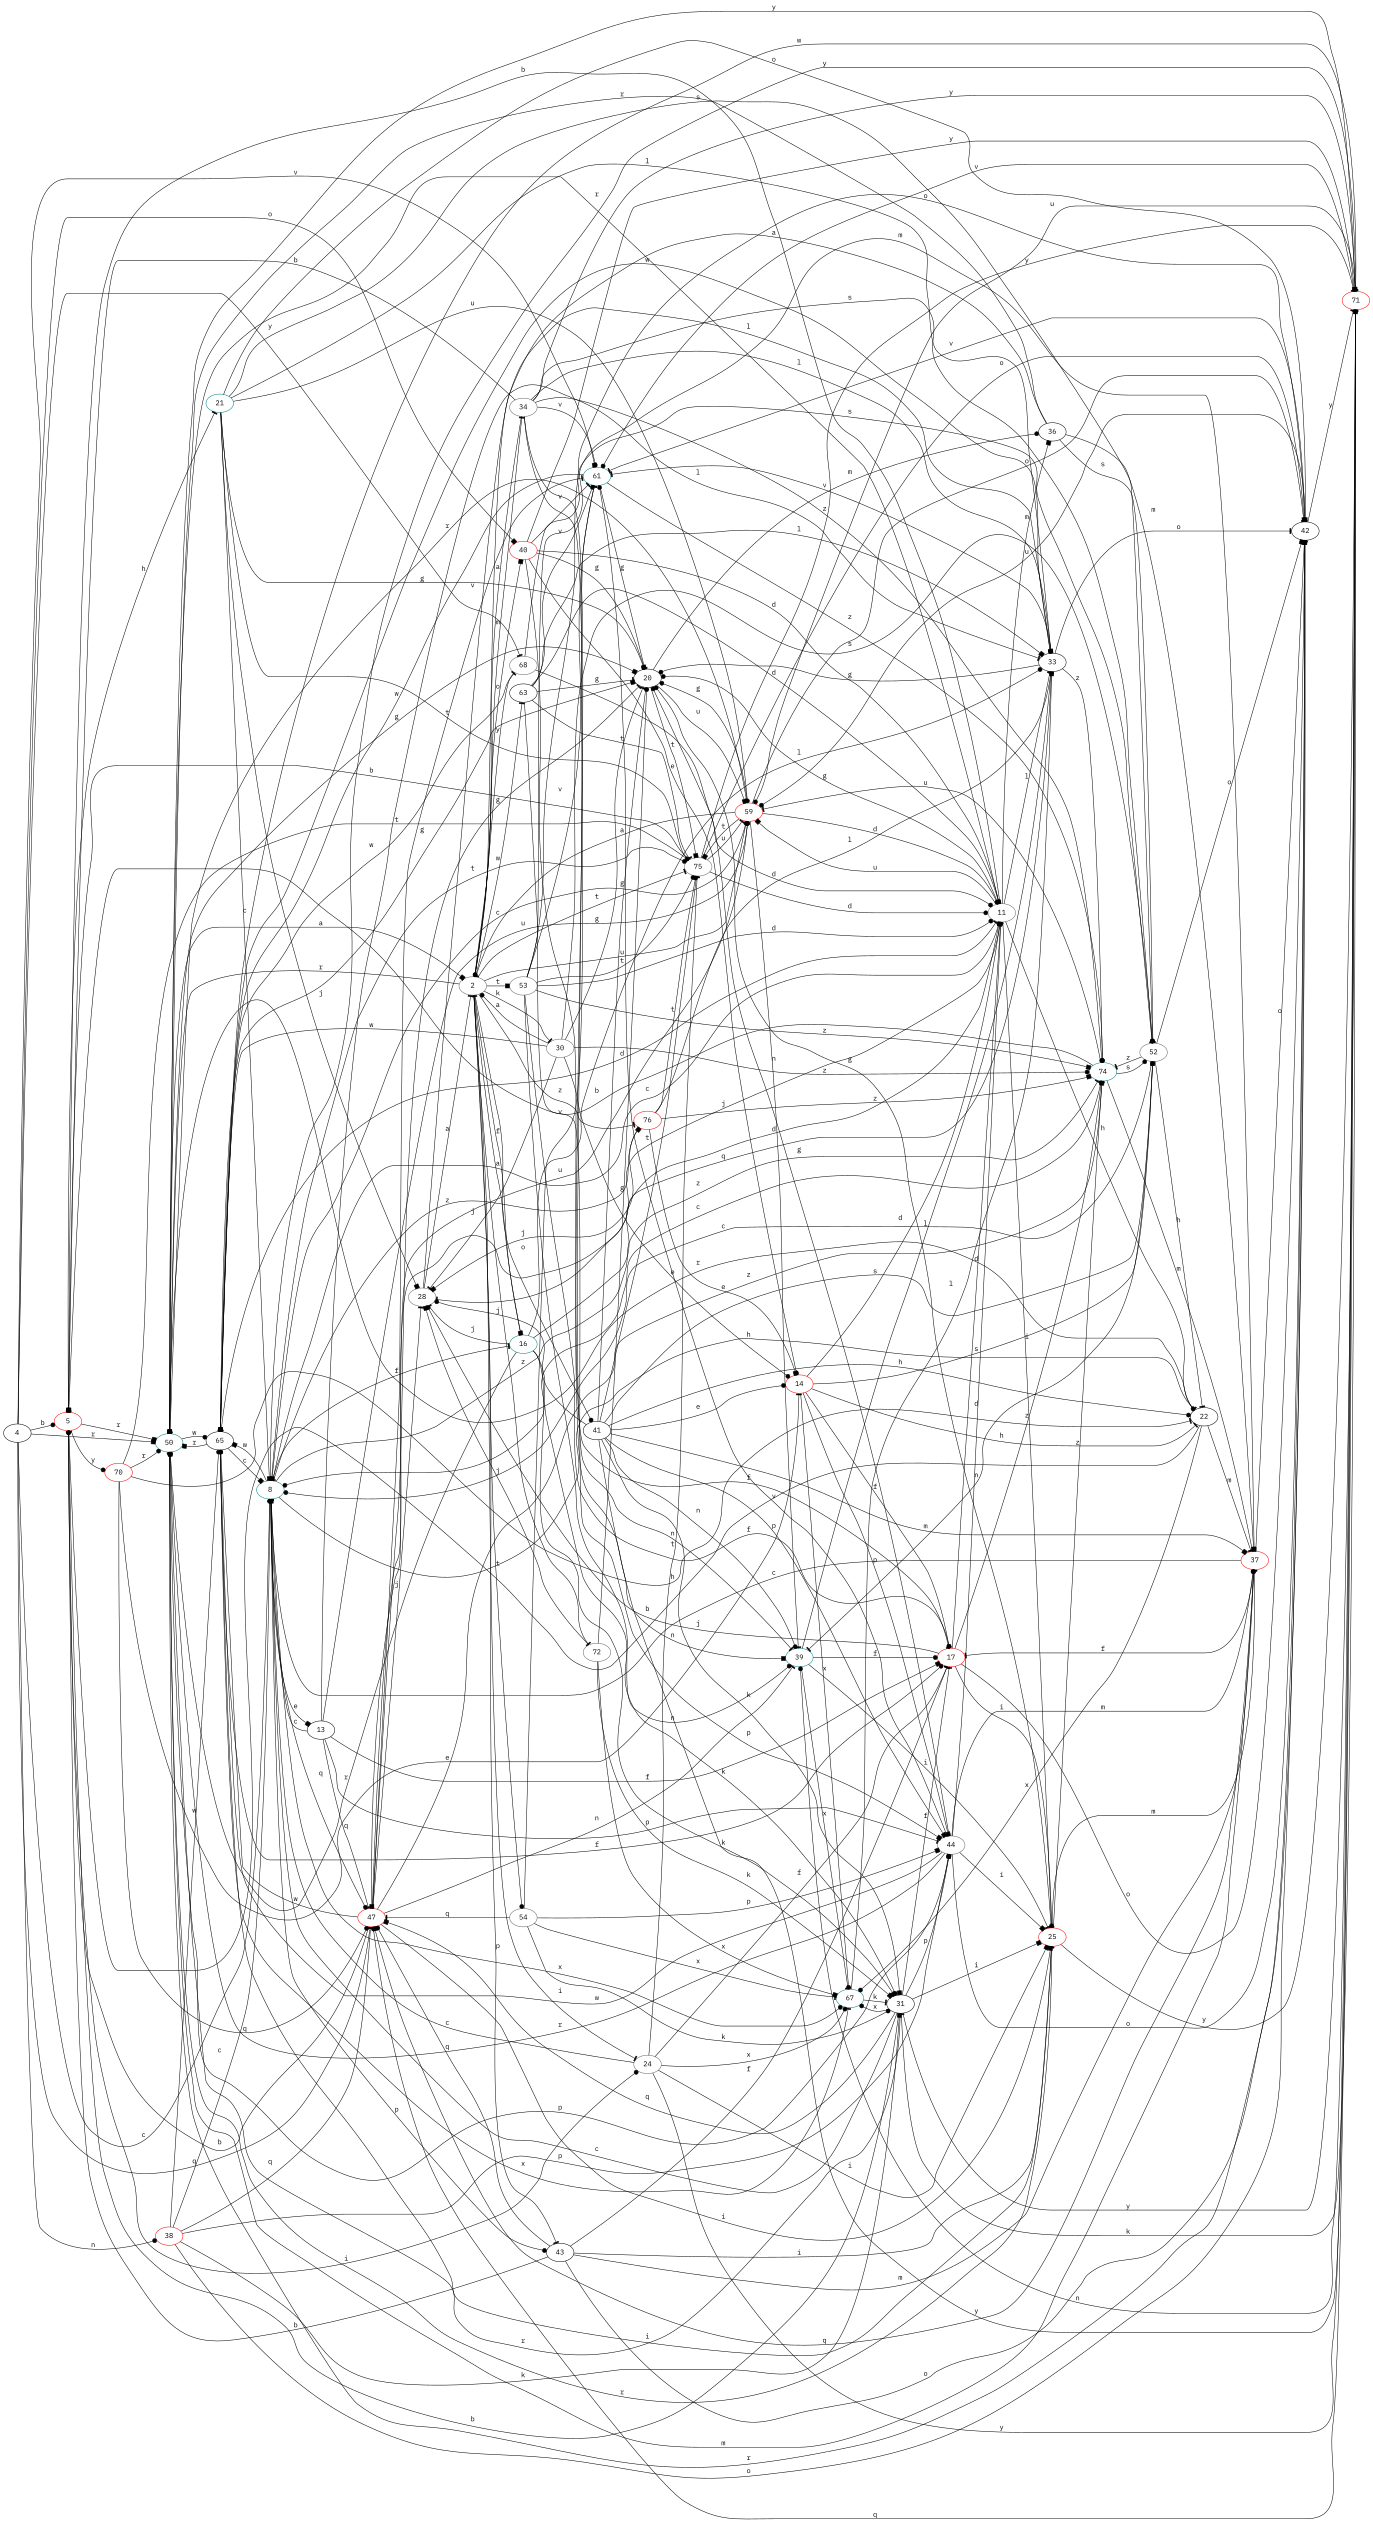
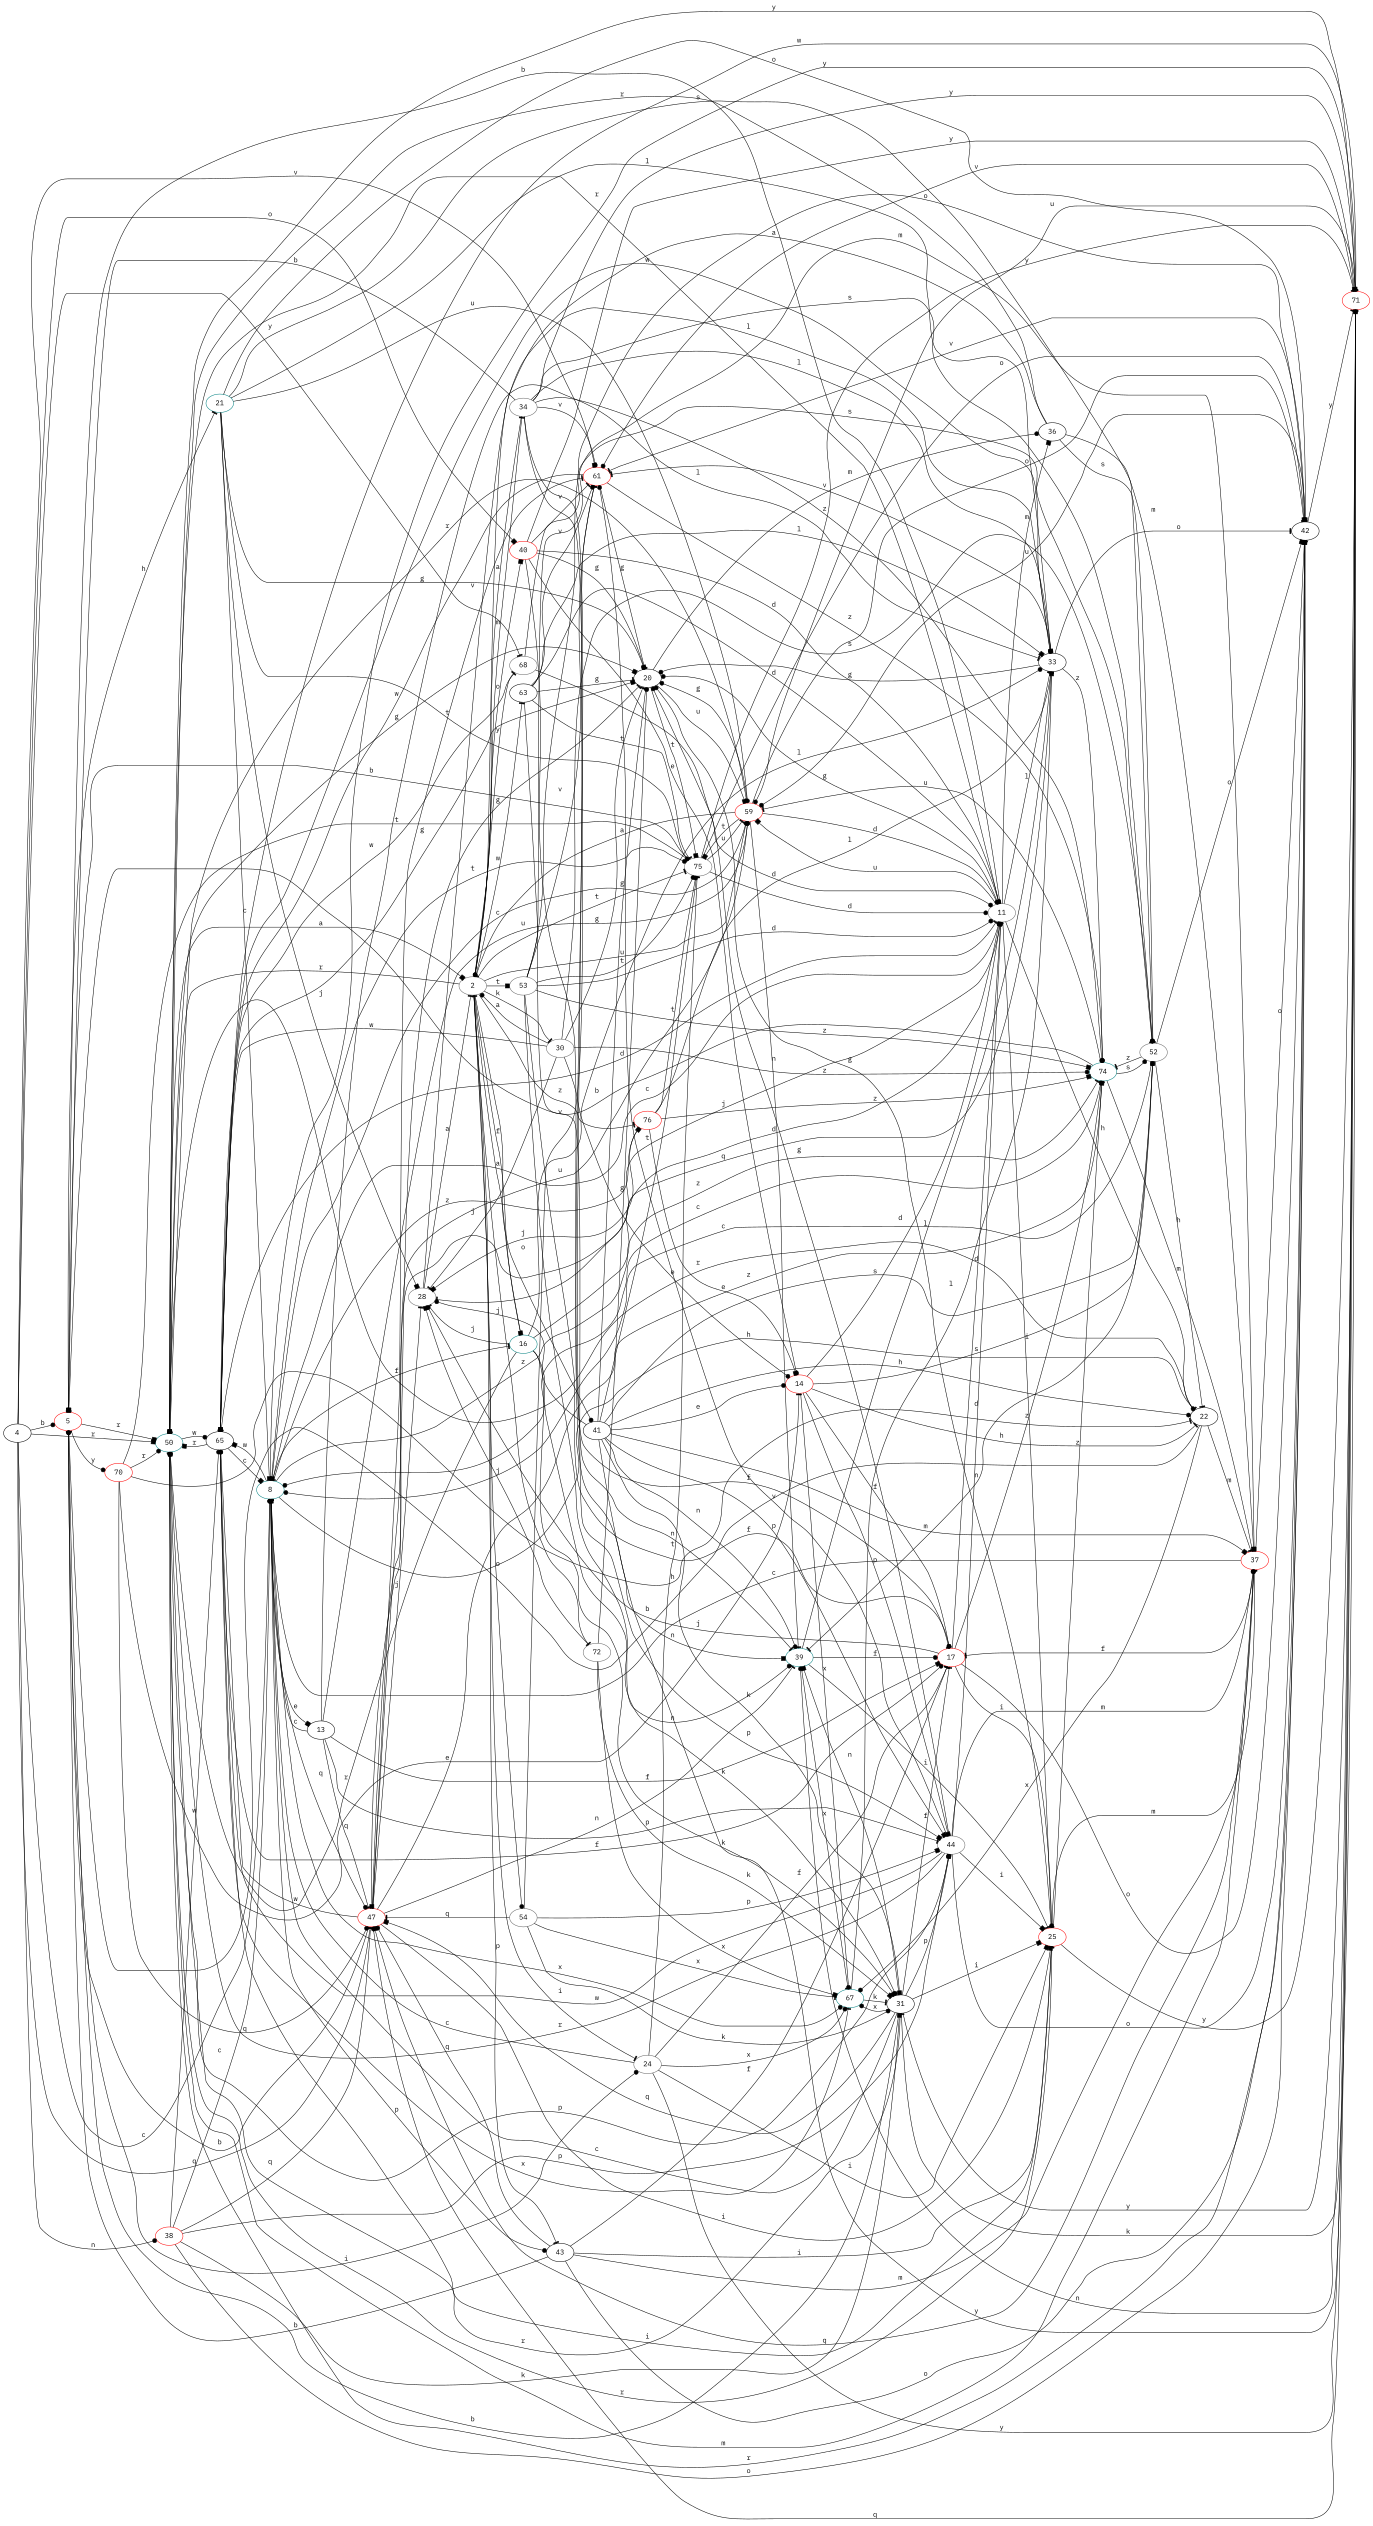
node "61": color teal -> red
edge "2" -> "54": label "t" -> "o"
edge "31" -> "39": added, label "n"
